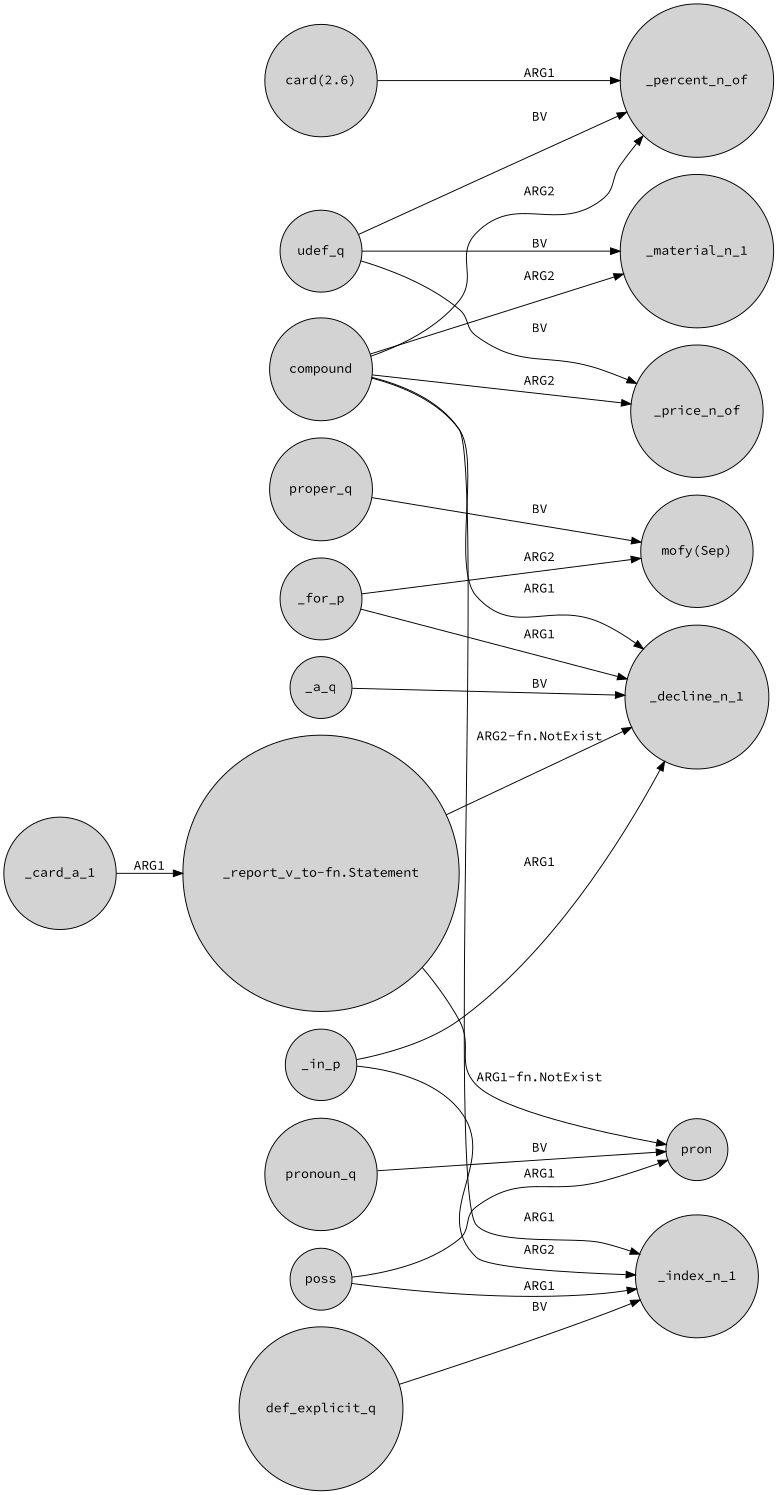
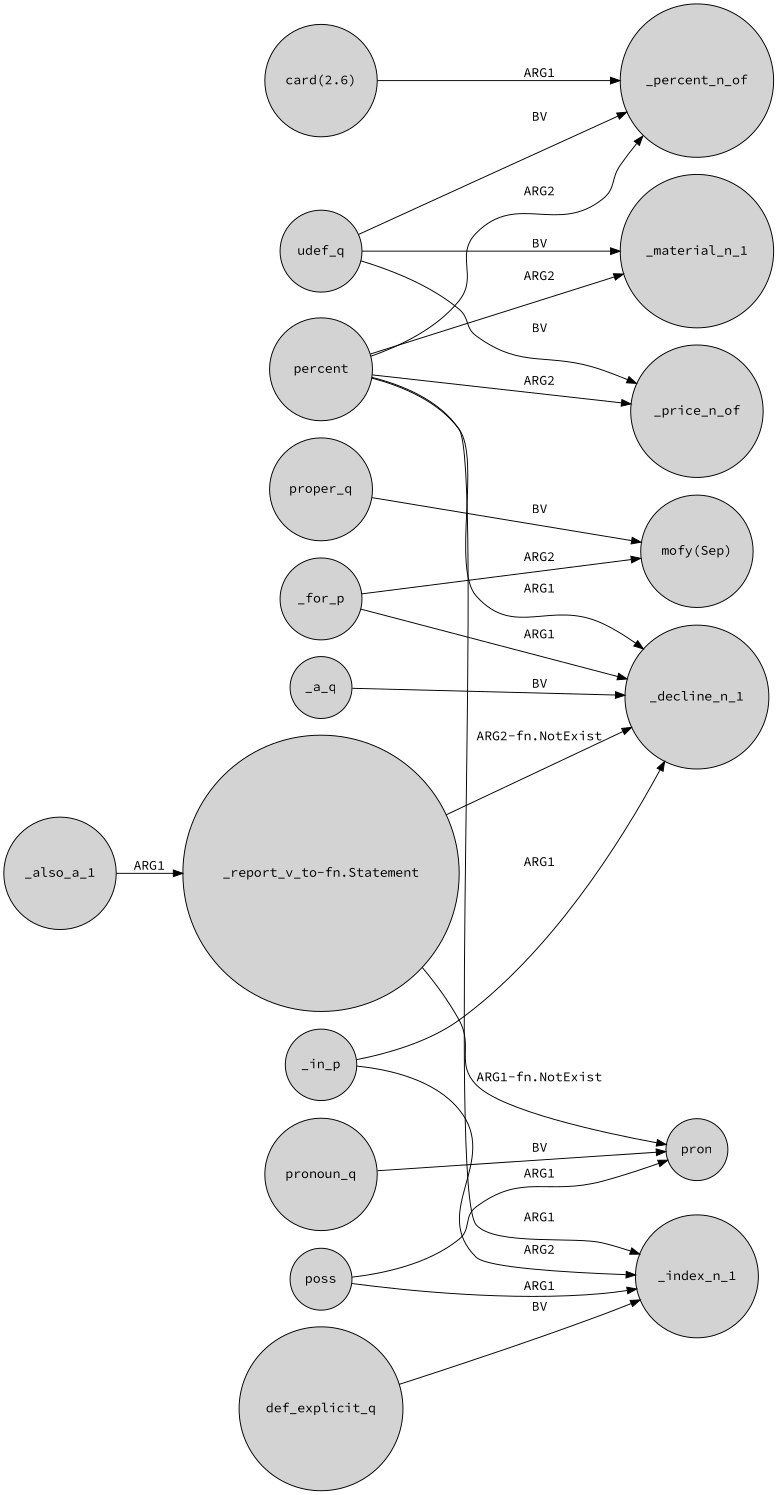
node "compound": label "compound" -> "percent"
node "_card_a_1": label "_card_a_1" -> "_also_a_1"
